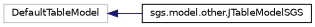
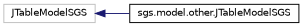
node "DefaultTableModel": label "DefaultTableModel" -> "JTableModelSGS"
